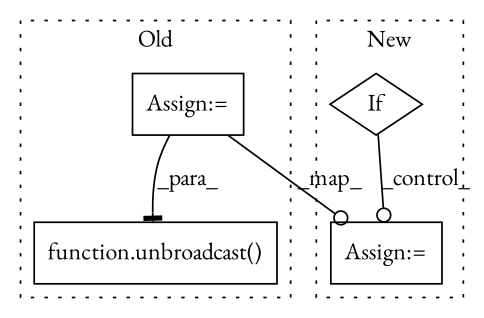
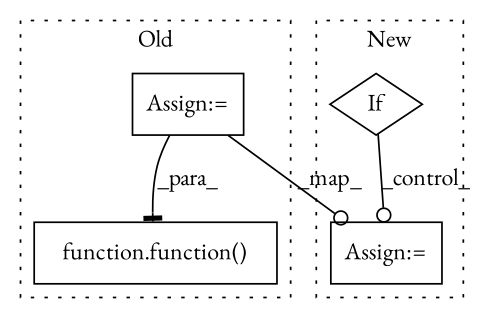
node "function.unbroadcast()": label "function.unbroadcast()" -> "function.function()"
